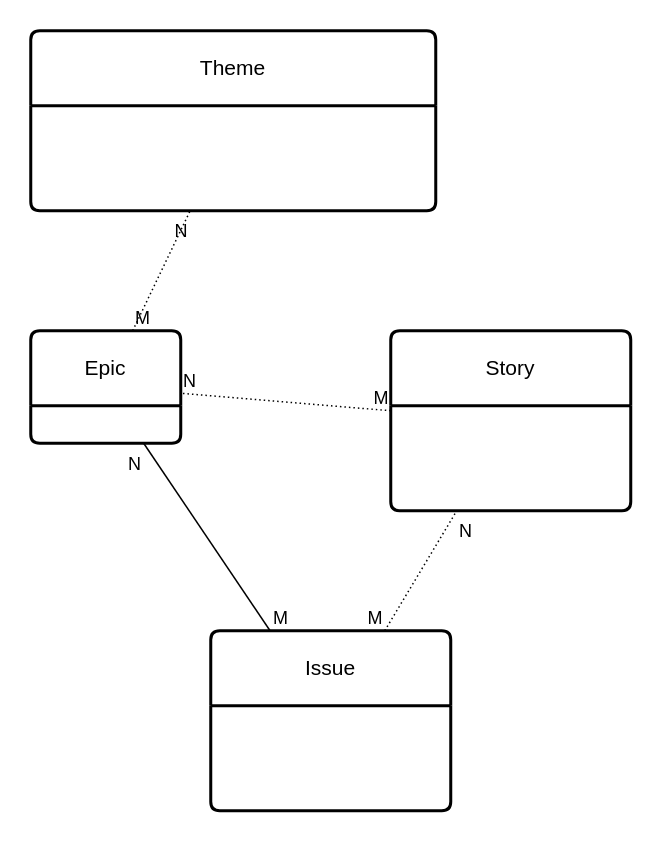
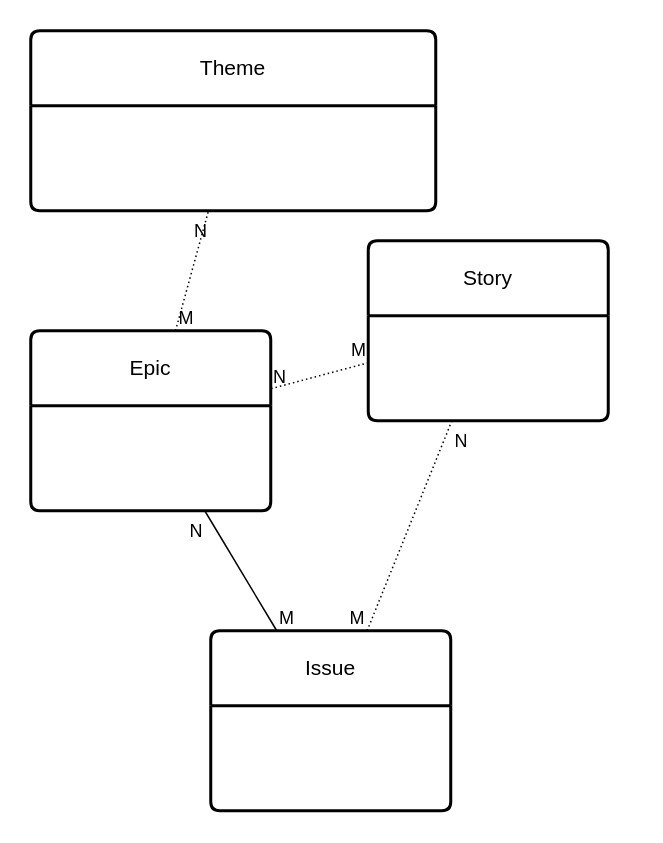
node "Epic": size 150x113 -> 240x180
node "Story": moved (511, 421) -> (488, 331)
